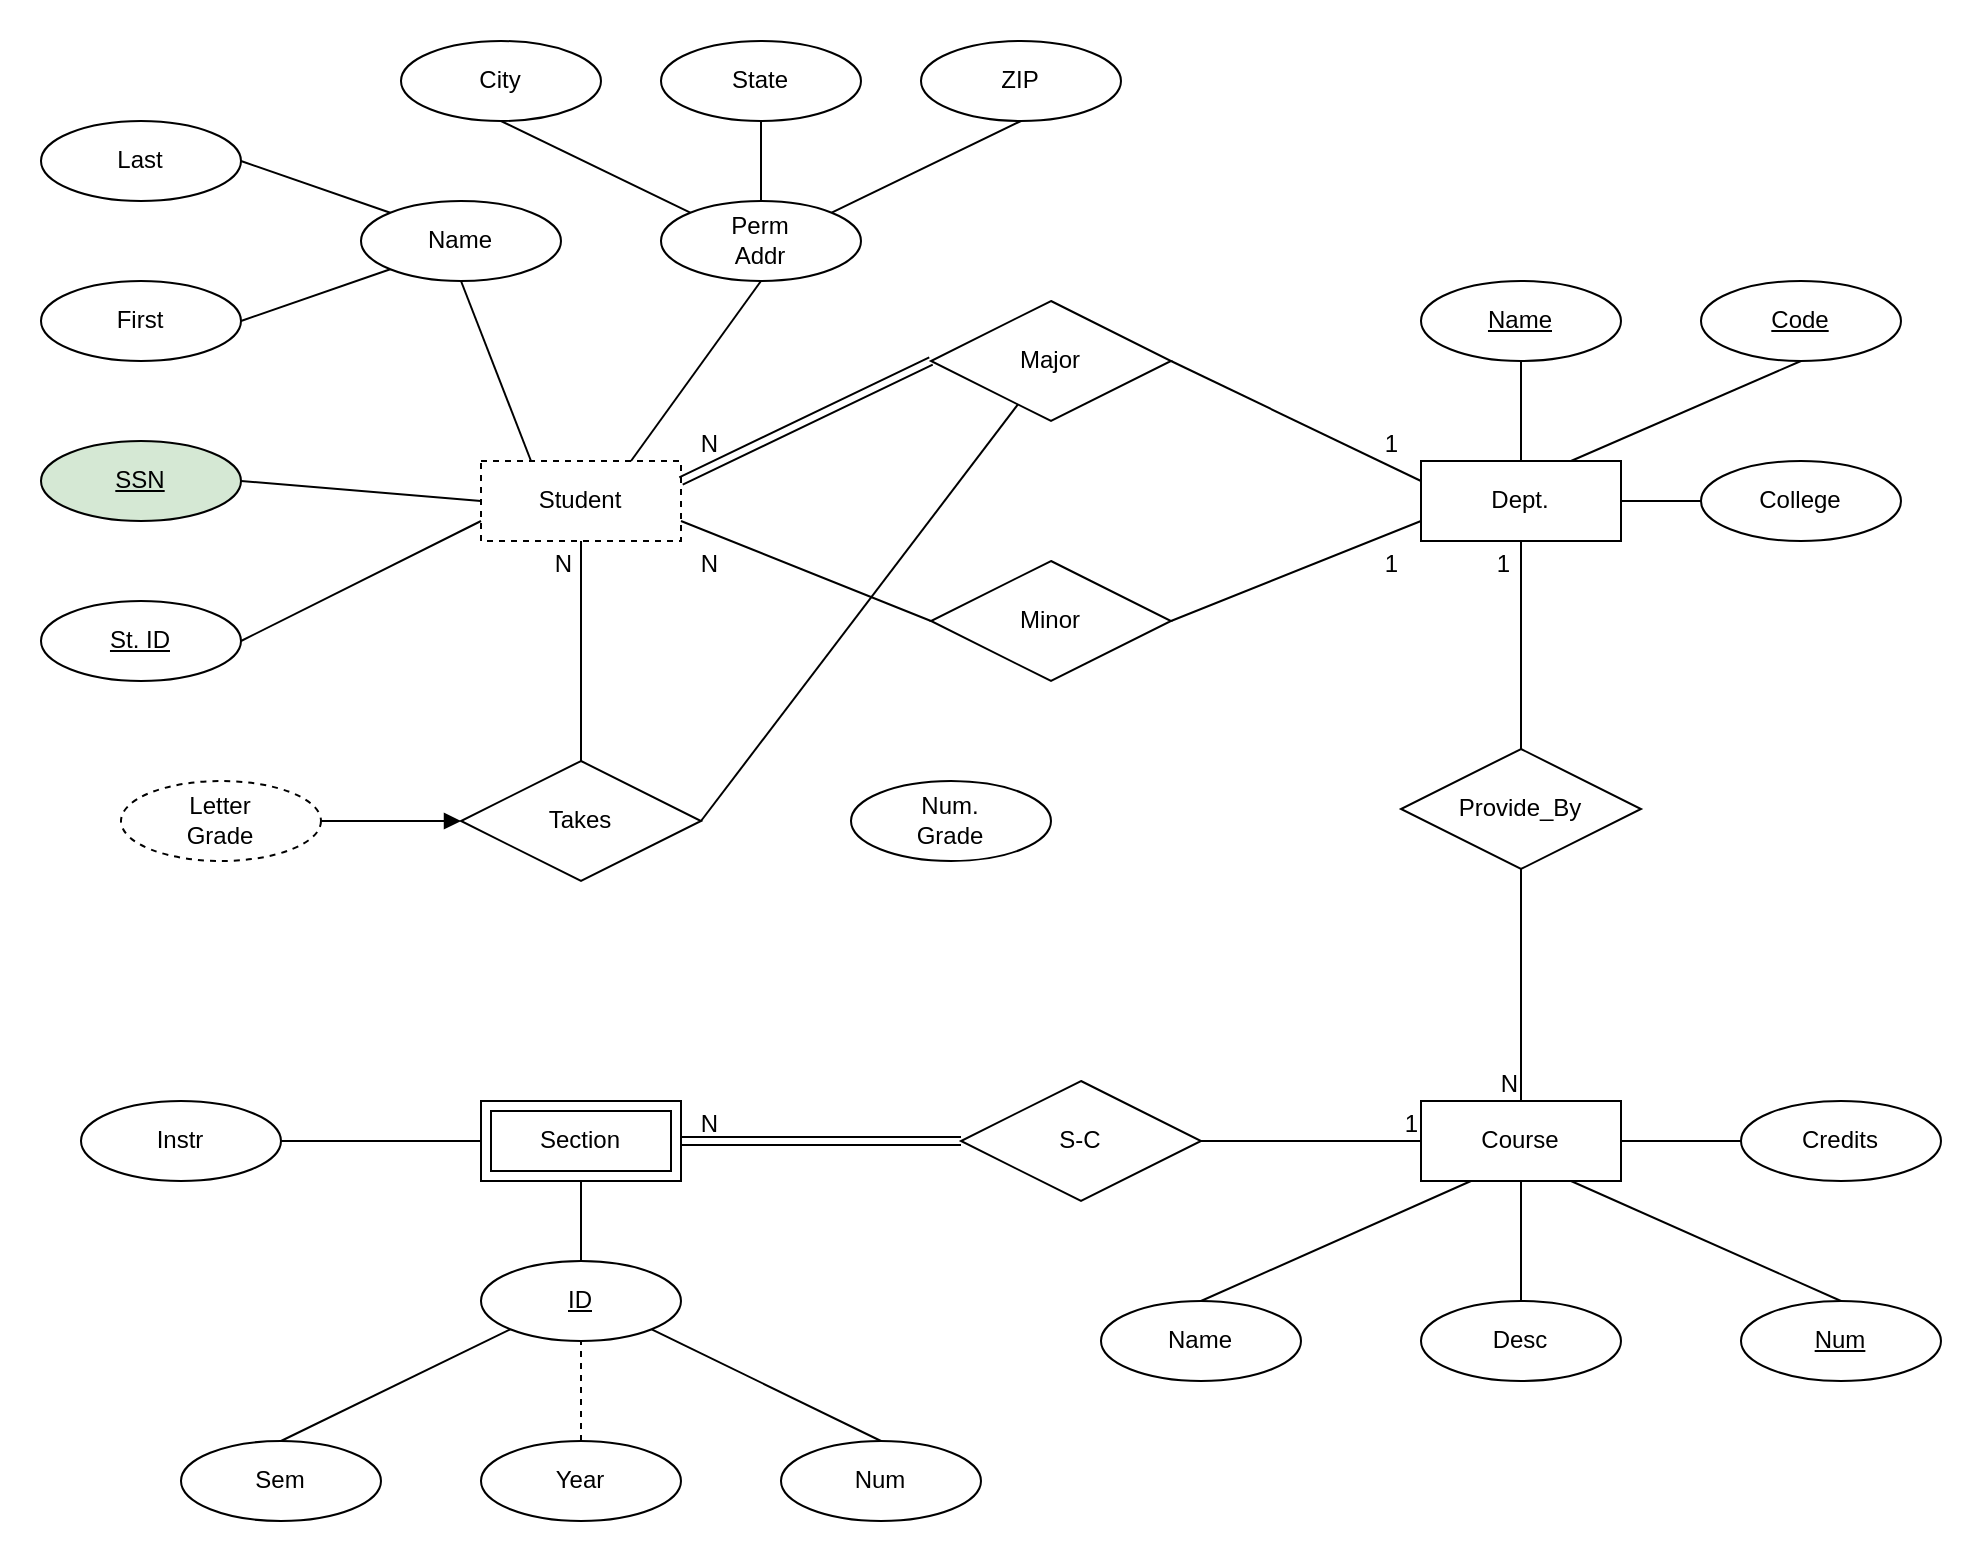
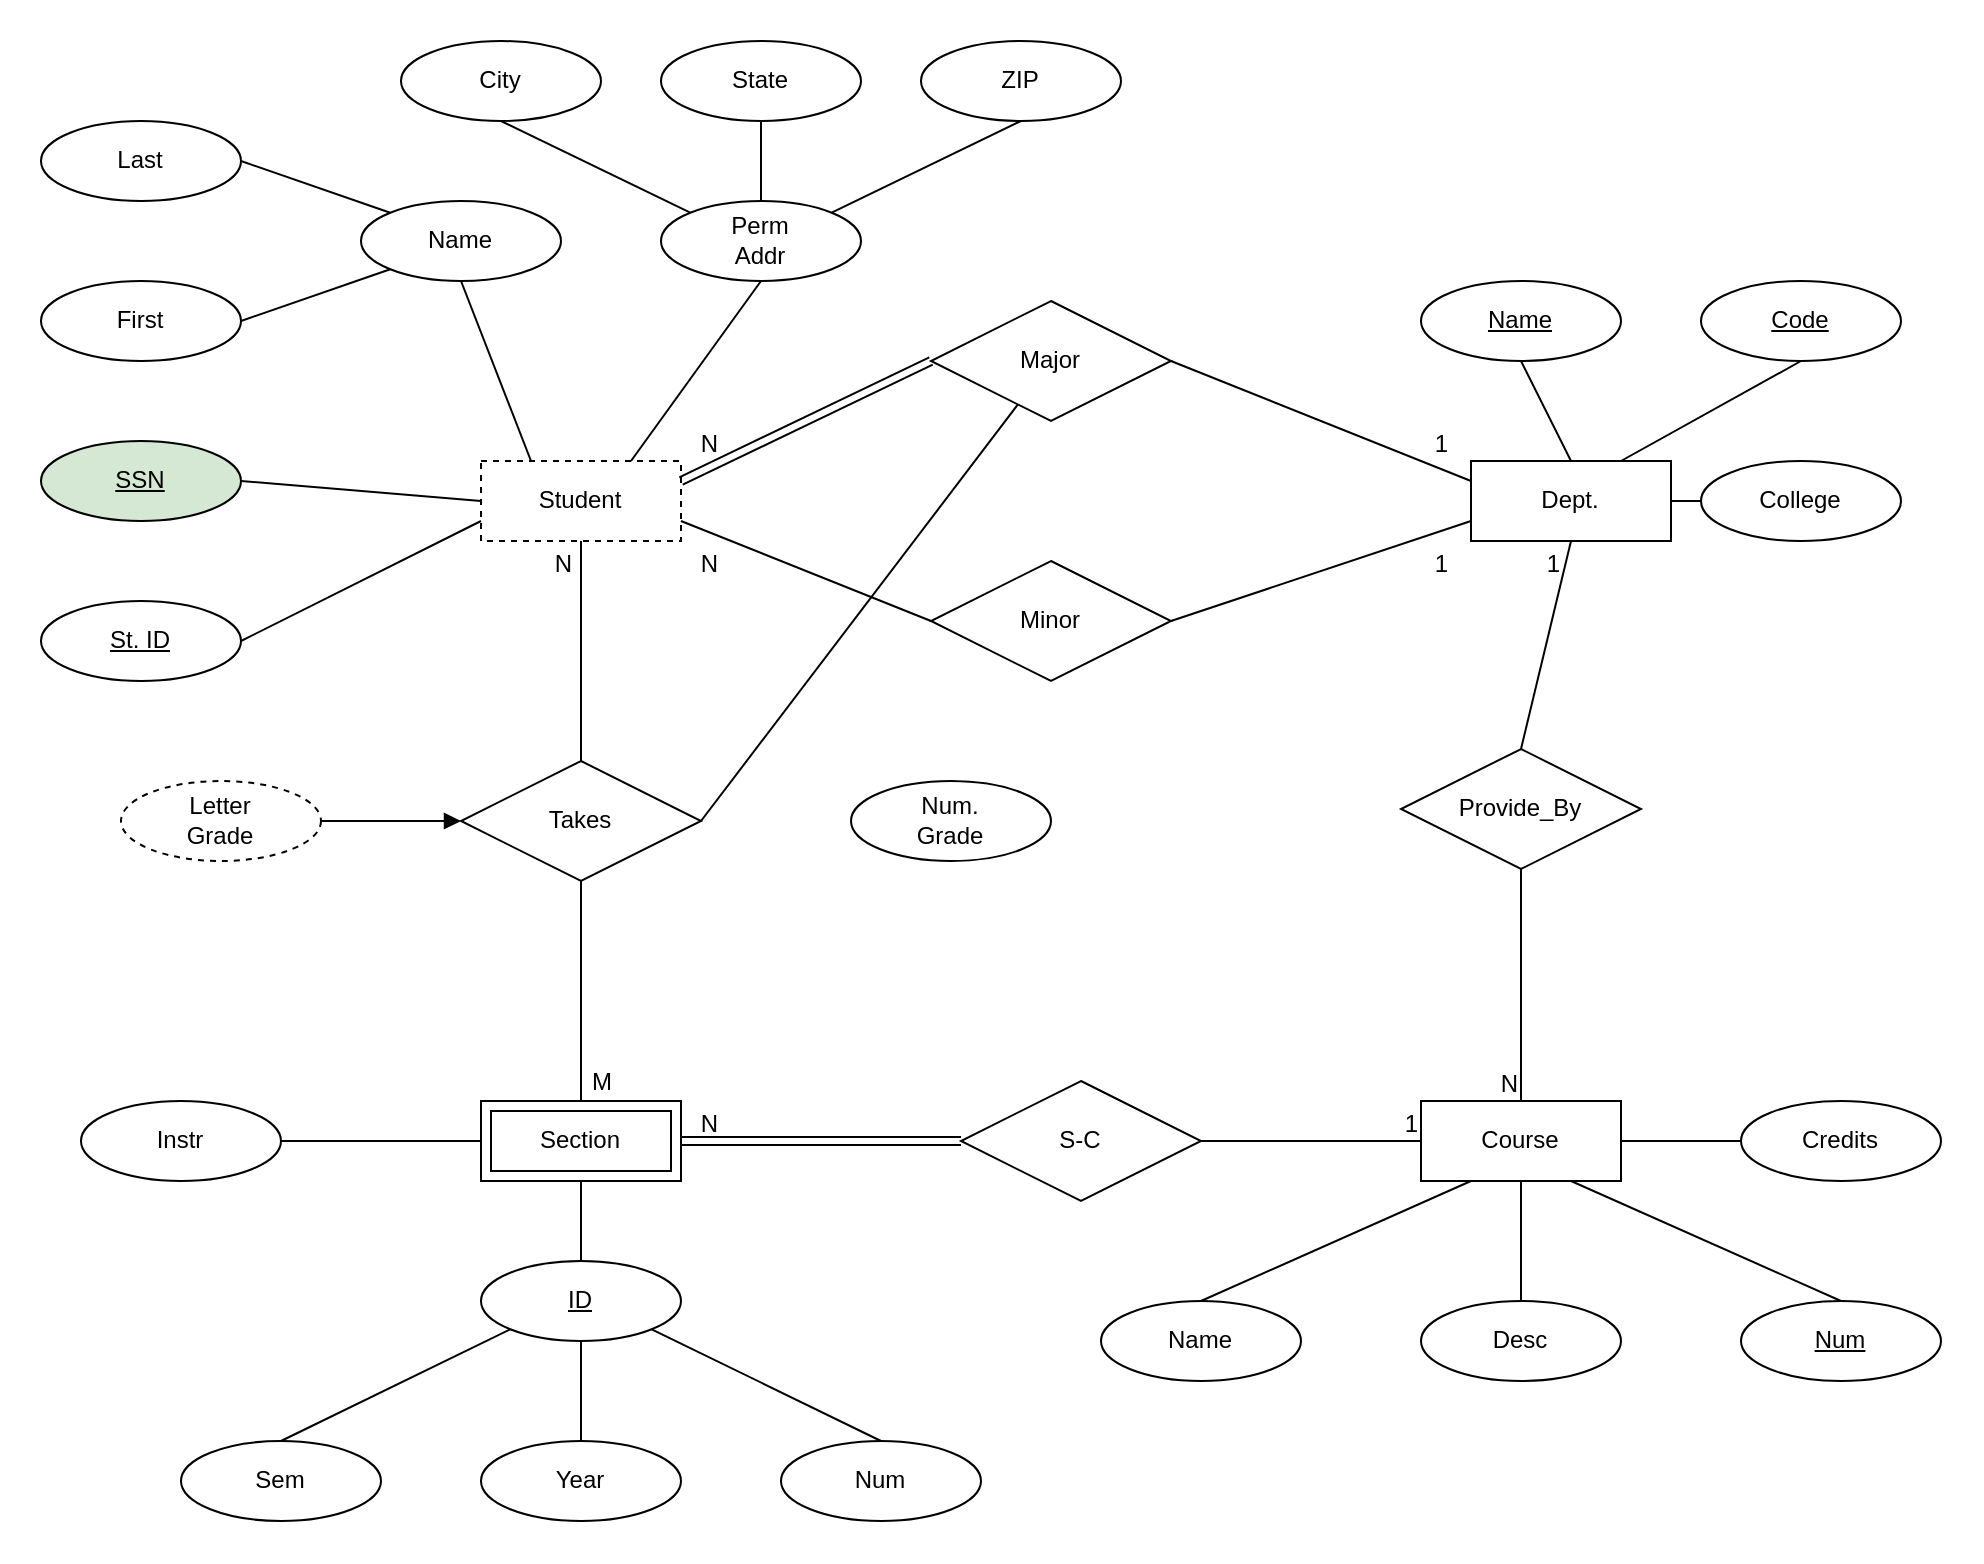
node "Dept.": moved (1521, 501) -> (1571, 501)
edge "Takes" -- "Section": added, label "M"
edge "ID" -- "Year": style dashed -> solid
